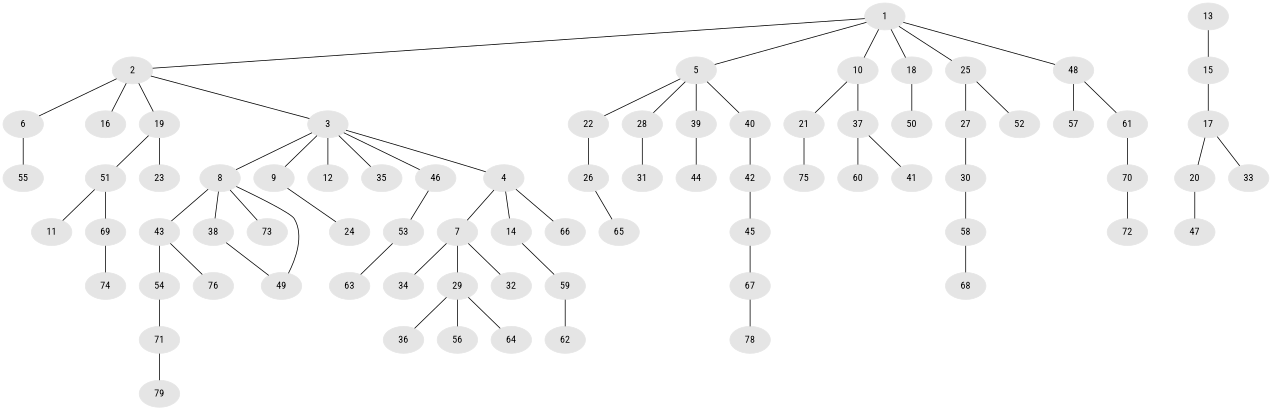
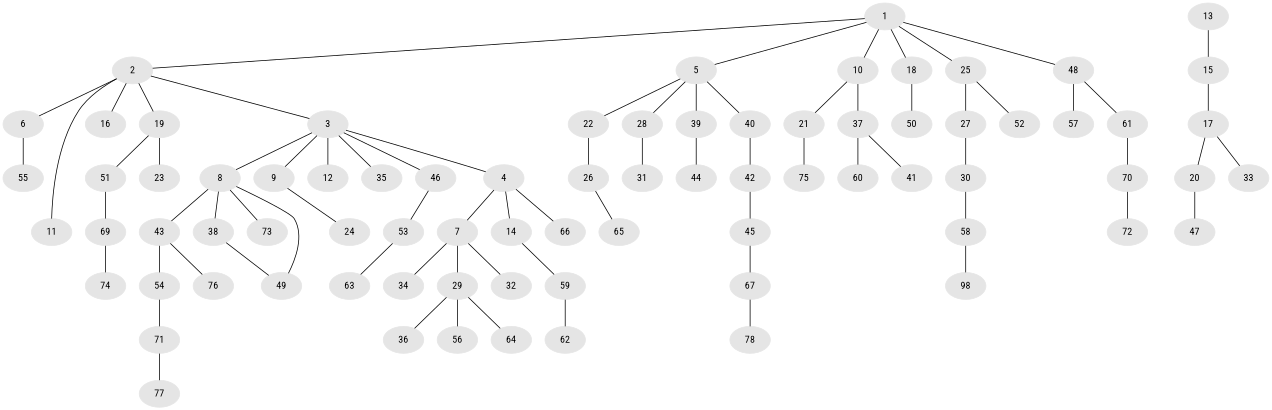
edge "51" -- "11": now "2" -- "11"
node "68": label "68" -> "98"
node "79": label "79" -> "77"
